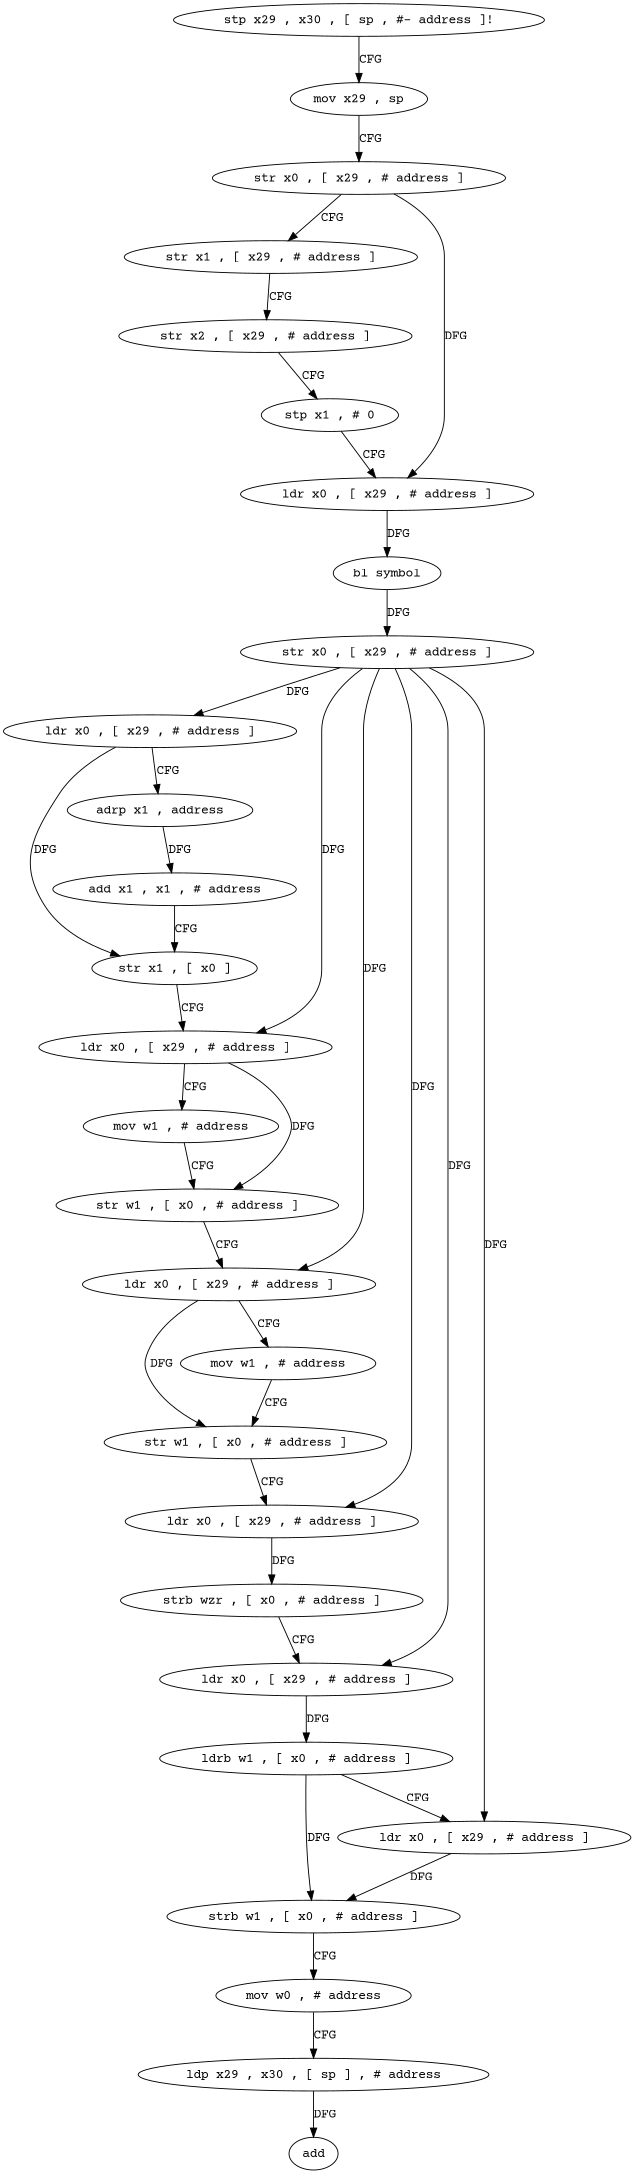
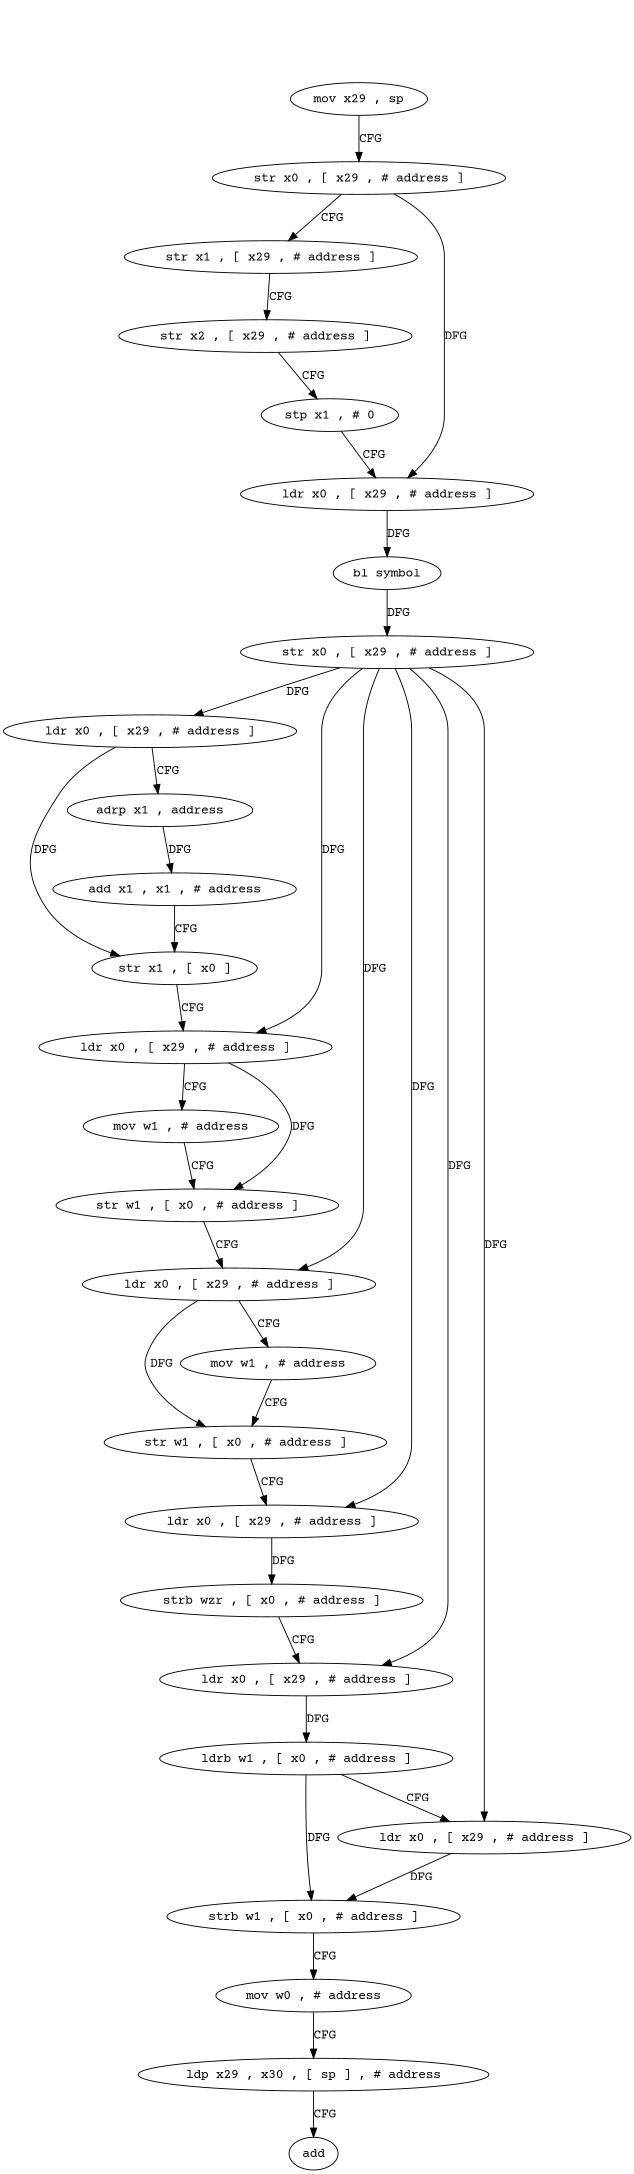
node "stp x29 , x30 , [ sp , #- address ]!": removed
edge "ldp x29 , x30 , [ sp ] , # address" -> "add": label "DFG" -> "CFG"
